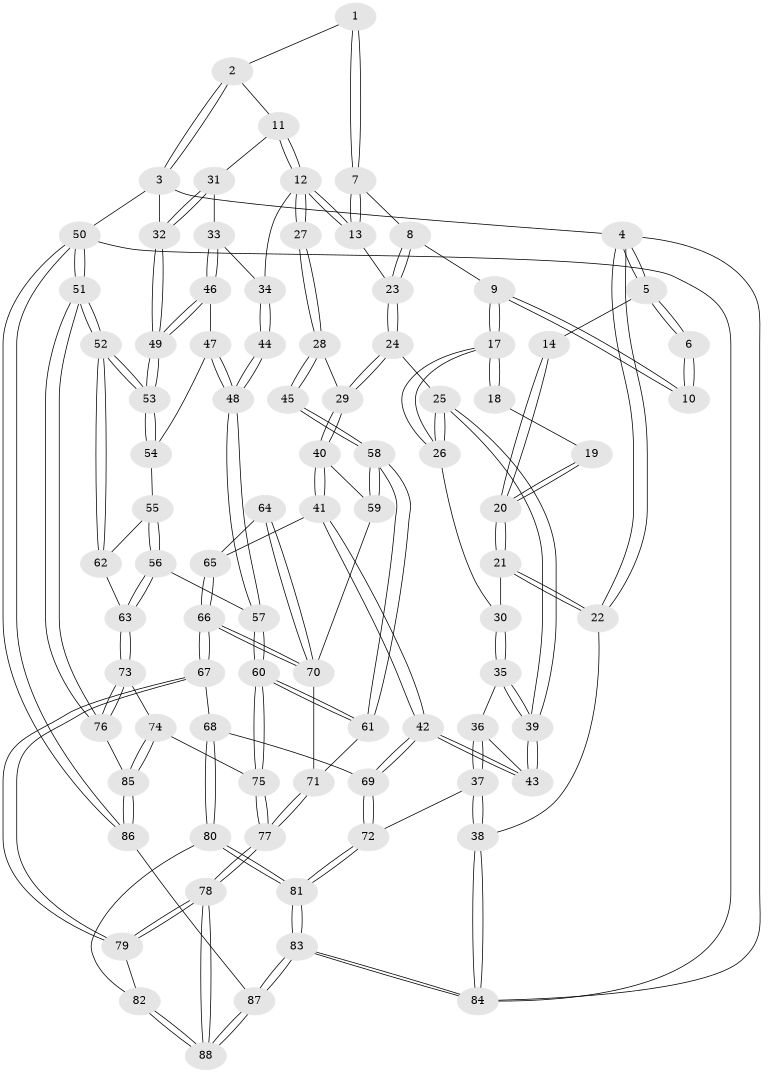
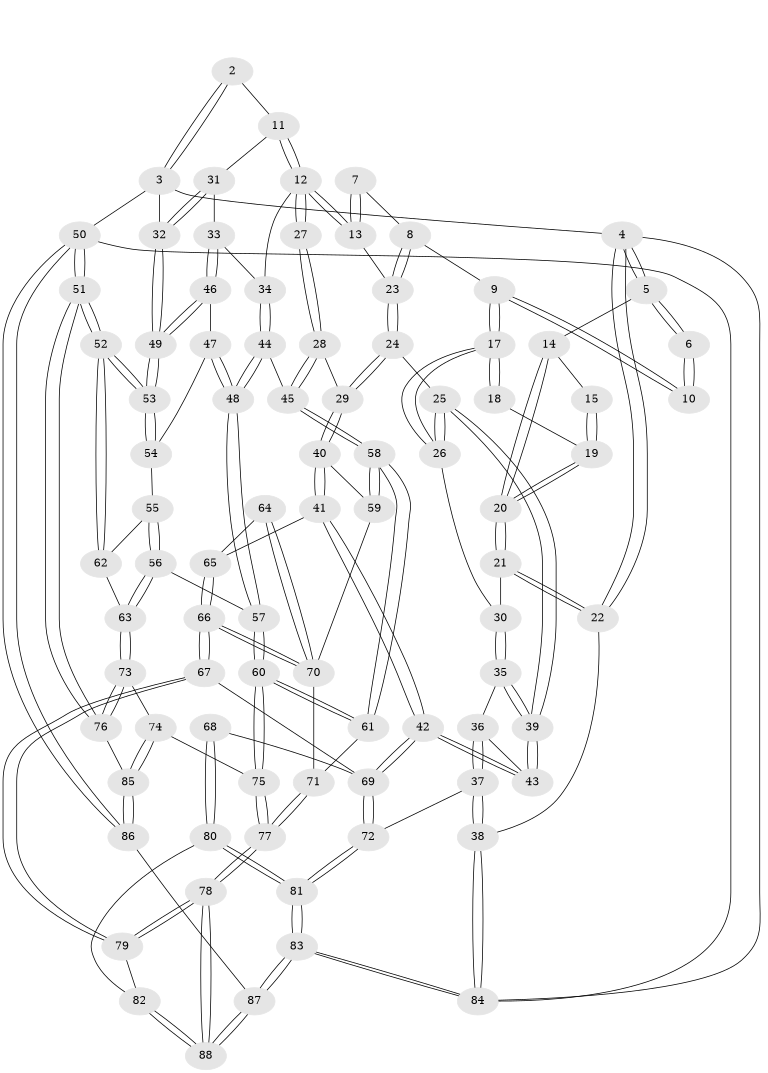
node "1": removed
edge "44" -- "45": added
node "15": added
edge "67" -- "68": now "67" -- "69"
